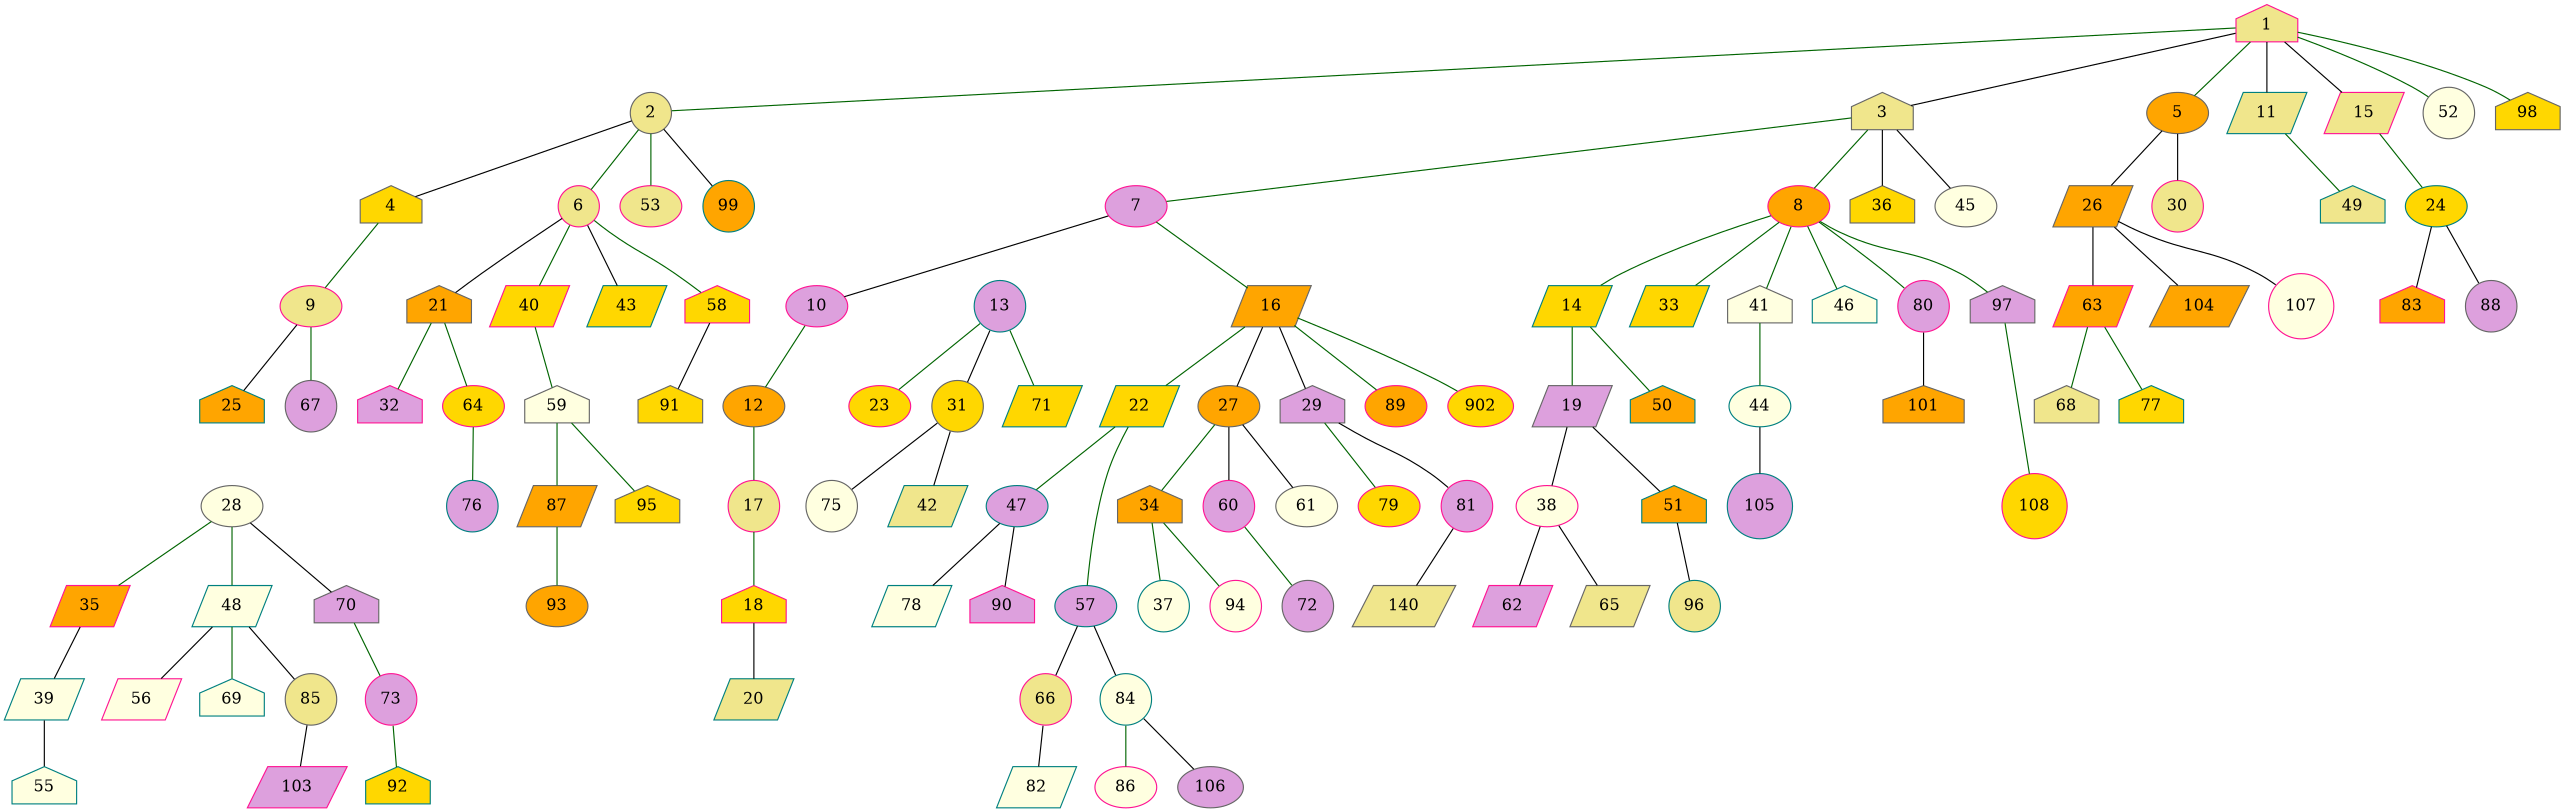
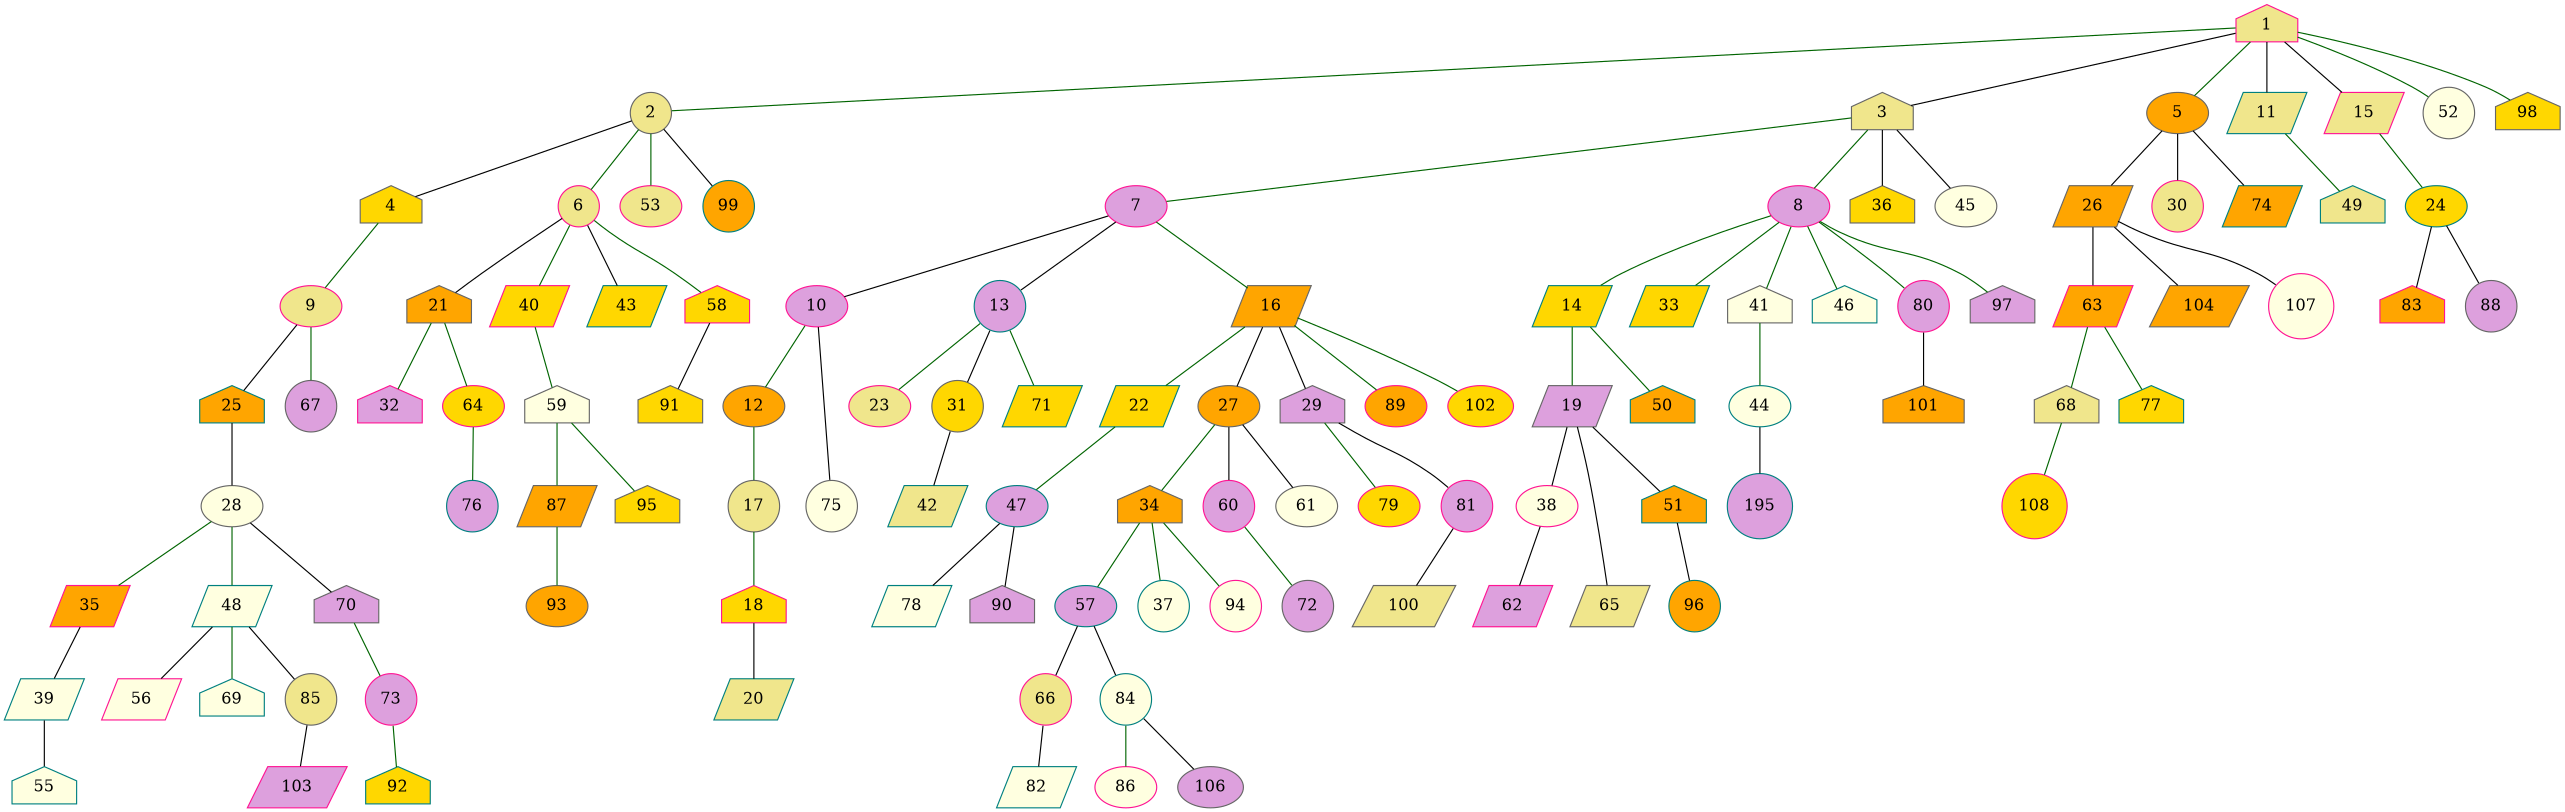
node "8": fillcolor orange -> plum
node "74": added
edge "7" -- "13": added
edge "97" -- "108": now "68" -- "108"
node "23": fillcolor gold -> khaki
node "902": label "902" -> "102"
edge "25" -- "28": added
edge "31" -- "75": now "10" -- "75"
edge "22" -- "57": now "34" -- "57"
node "17": color deeppink -> gray40
node "105": label "105" -> "195"
edge "38" -- "65": now "19" -- "65"
node "90": color deeppink -> gray40
node "140": label "140" -> "100"
node "96": fillcolor khaki -> orange
